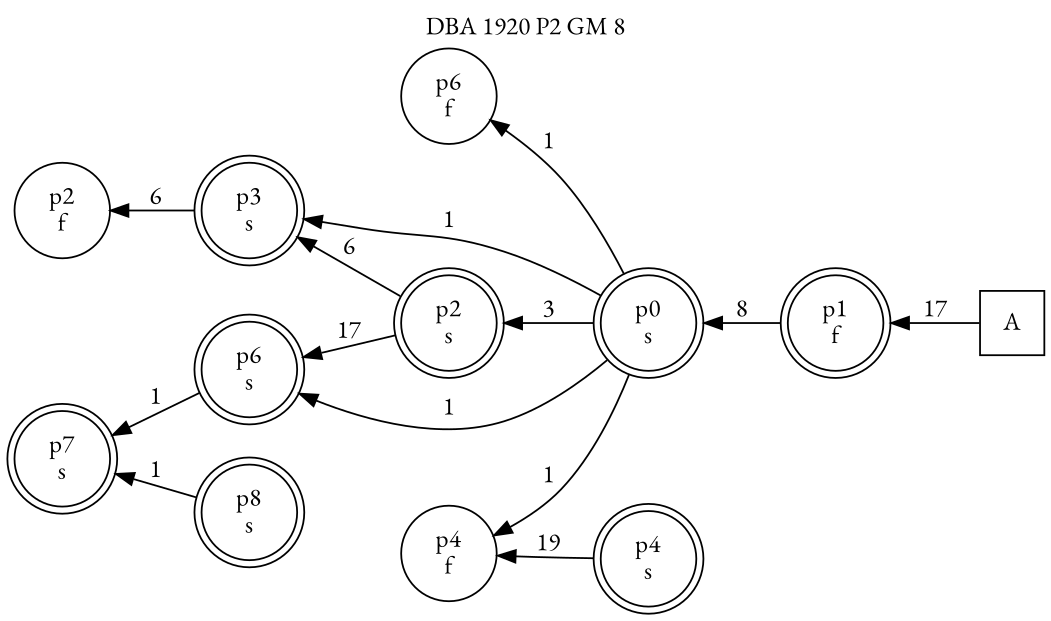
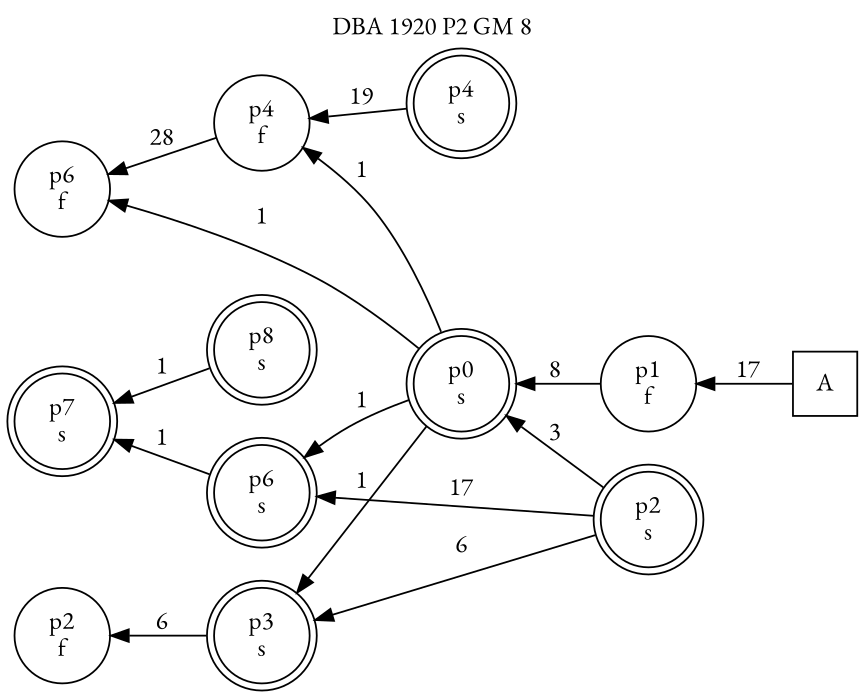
edge "p4 f" -> "p6 f": added, label "28"
edge "p0 s" -> "p2 s": reversed
node "p1 f": shape doublecircle -> circle
